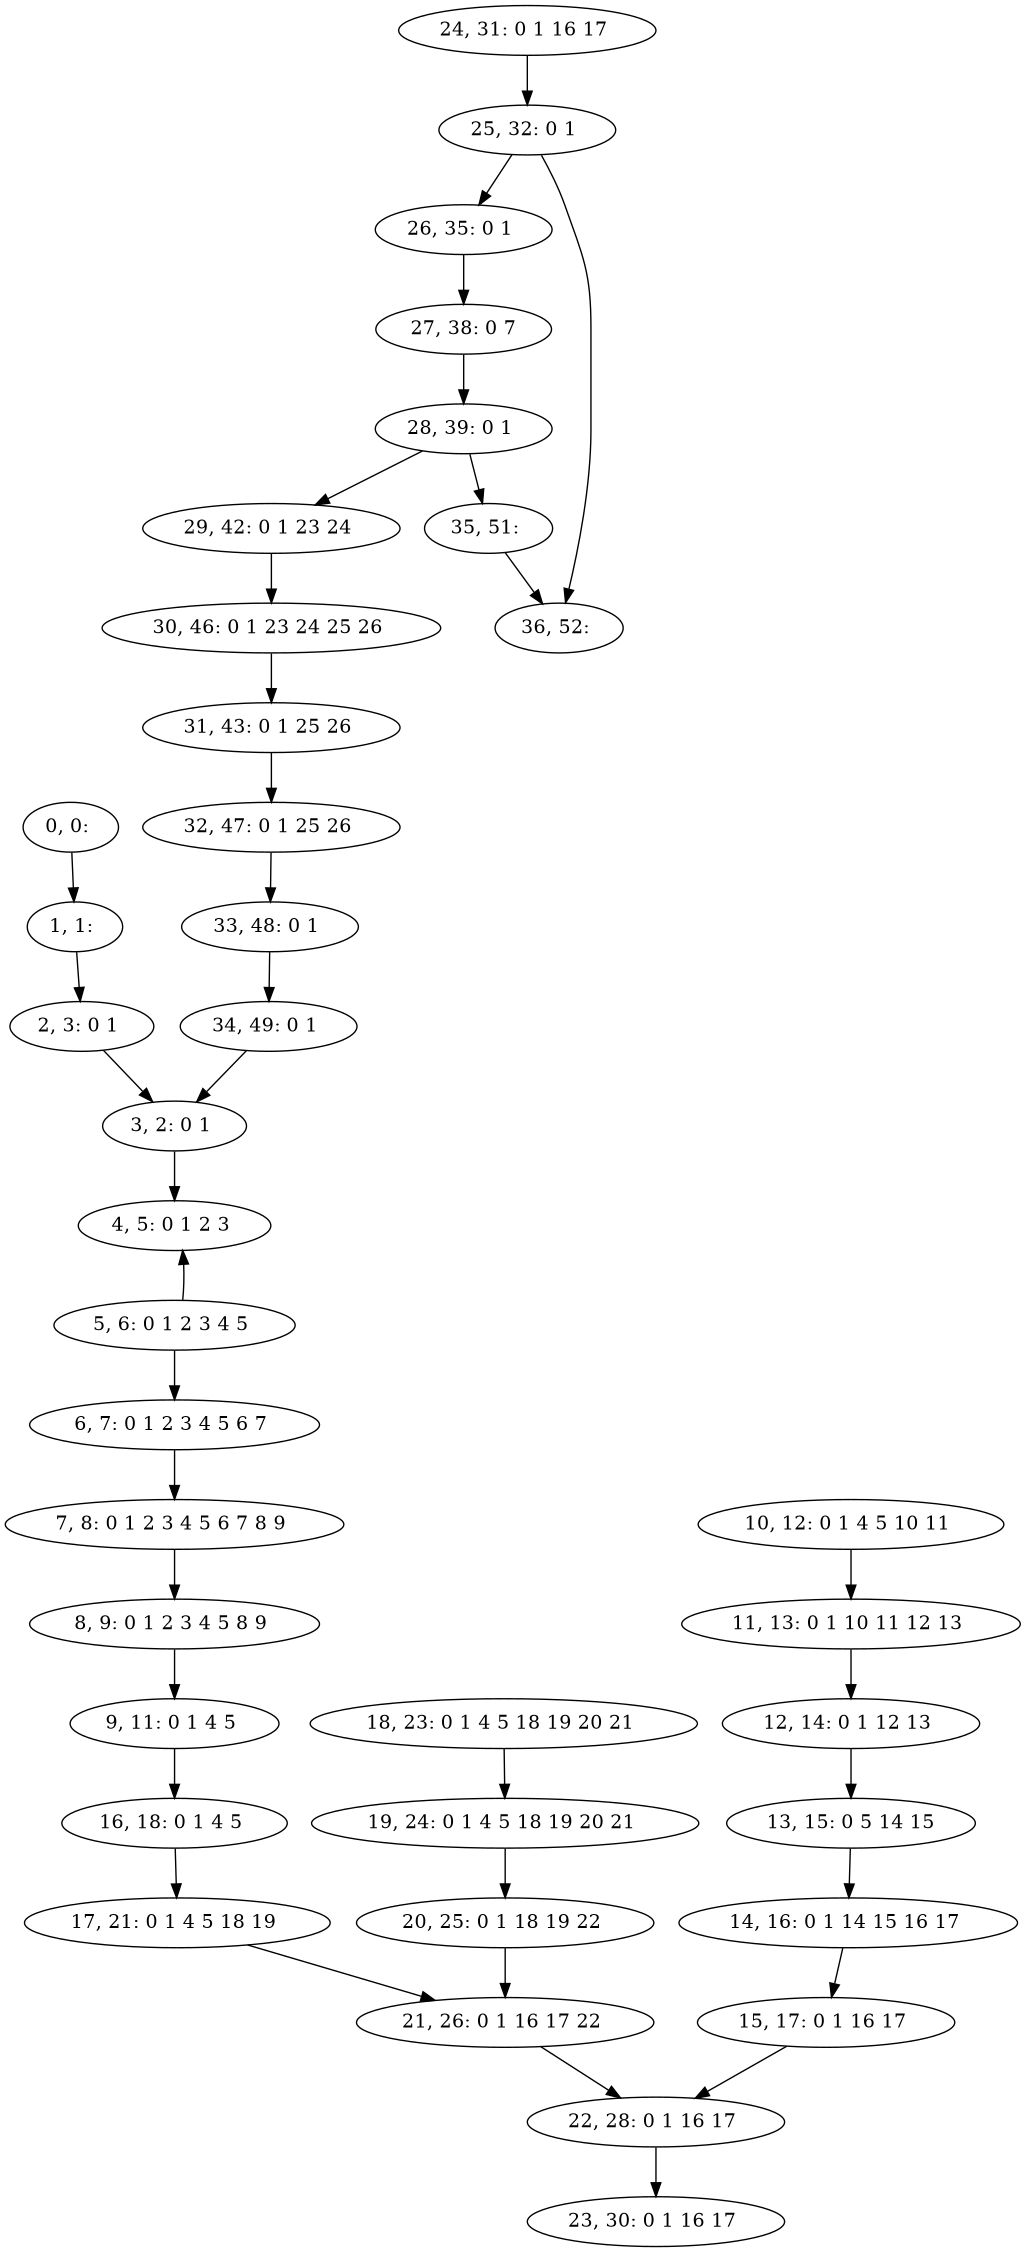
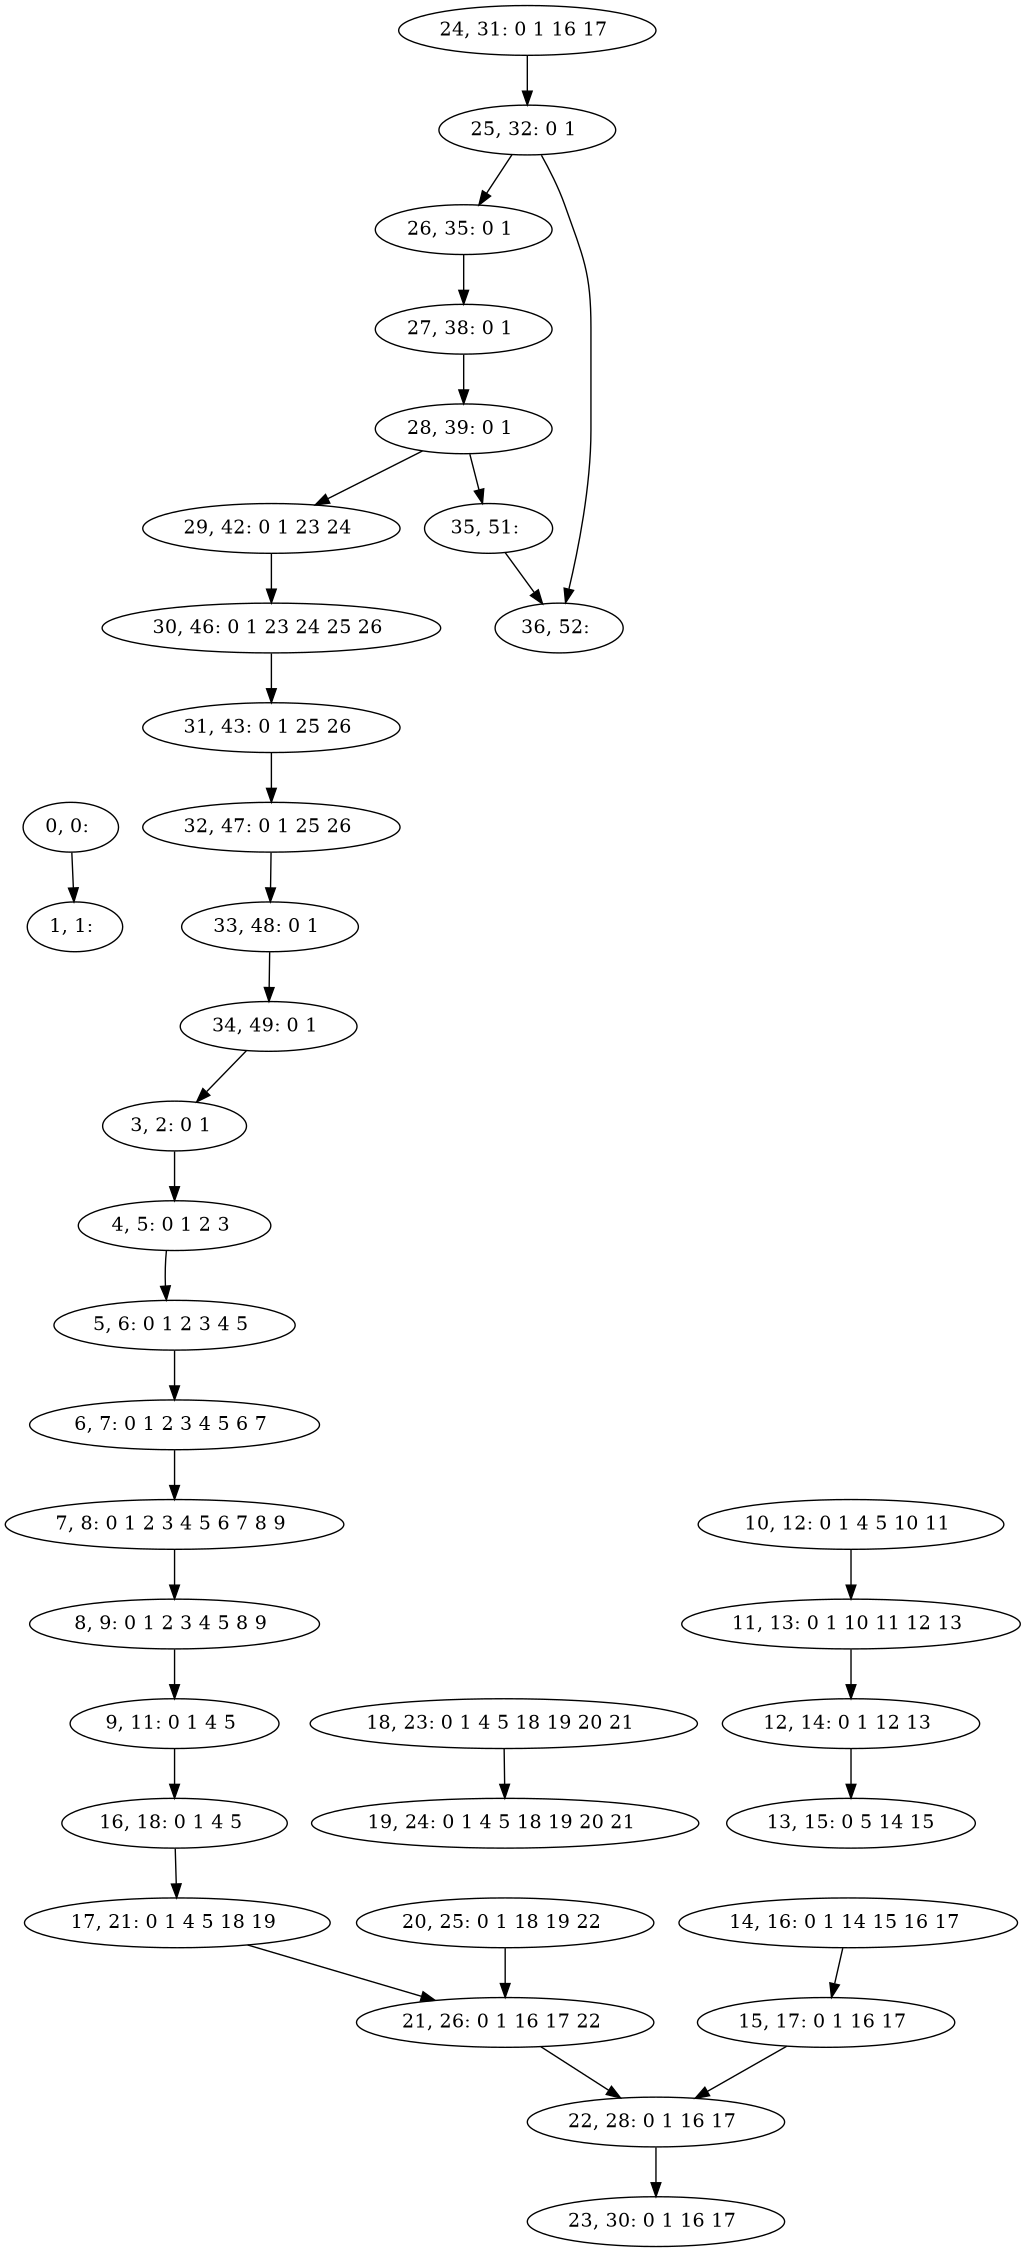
node "27, 38: 0 7": label "27, 38: 0 7" -> "27, 38: 0 1"
node "2, 3: 0 1": removed
edge "5, 6: 0 1 2 3 4 5" -> "4, 5: 0 1 2 3": reversed
edge "19, 24: 0 1 4 5 18 19 20 21" -> "20, 25: 0 1 18 19 22": removed
edge "13, 15: 0 5 14 15" -> "14, 16: 0 1 14 15 16 17": removed
